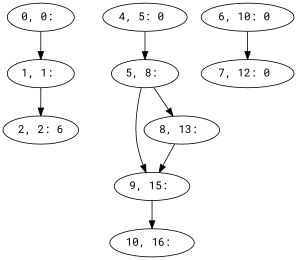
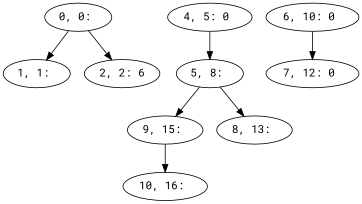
edge "1, 1:" -> "2, 2: 6": now "0, 0:" -> "2, 2: 6"
edge "8, 13:" -> "9, 15:": removed
